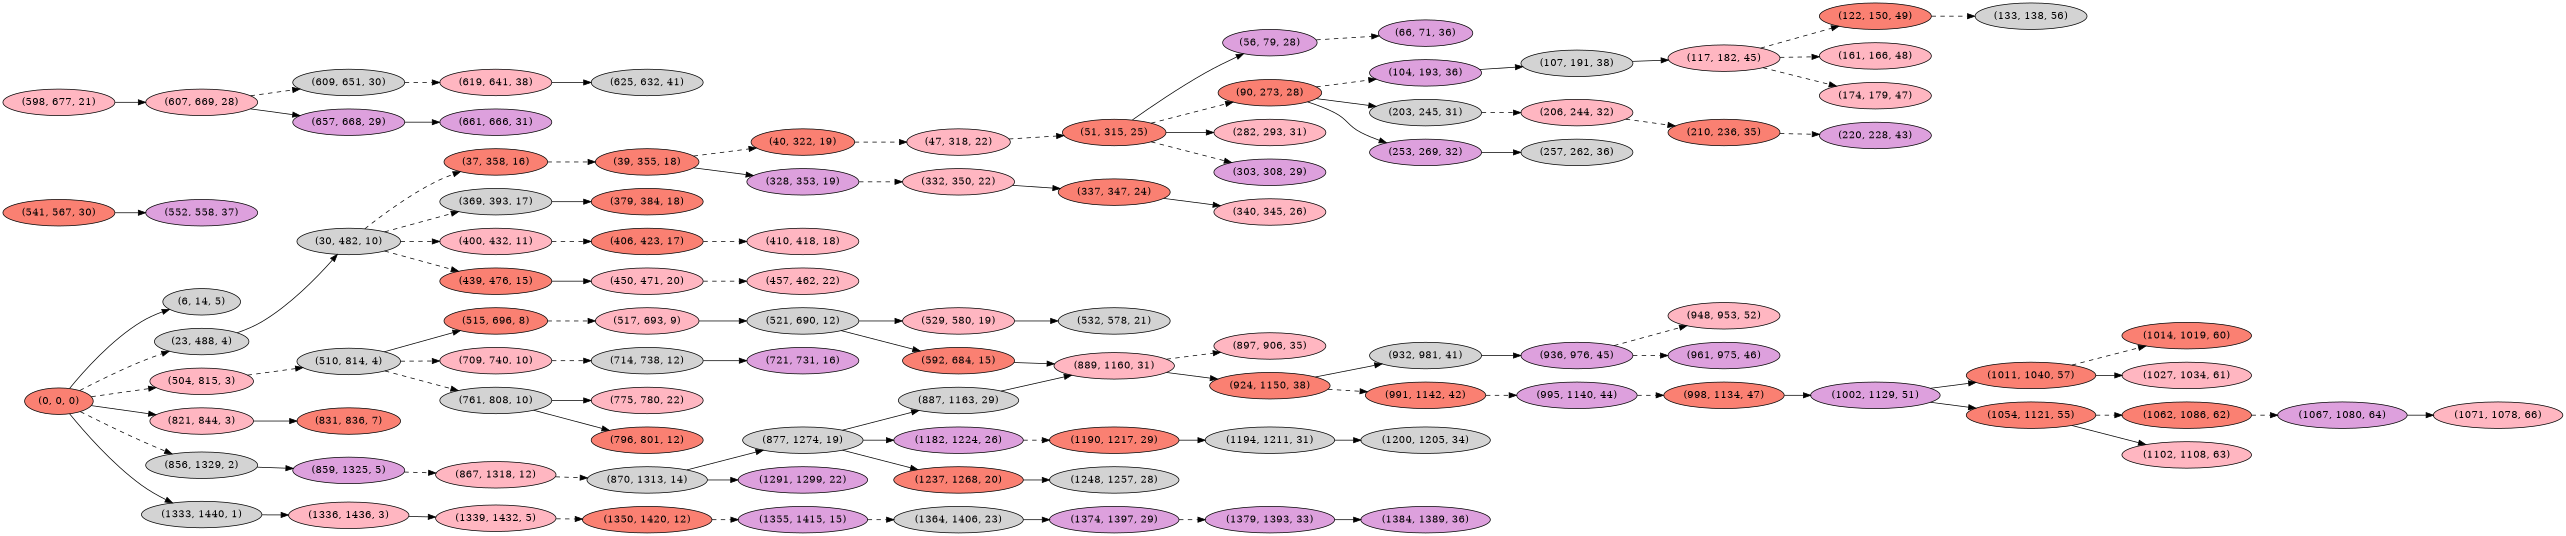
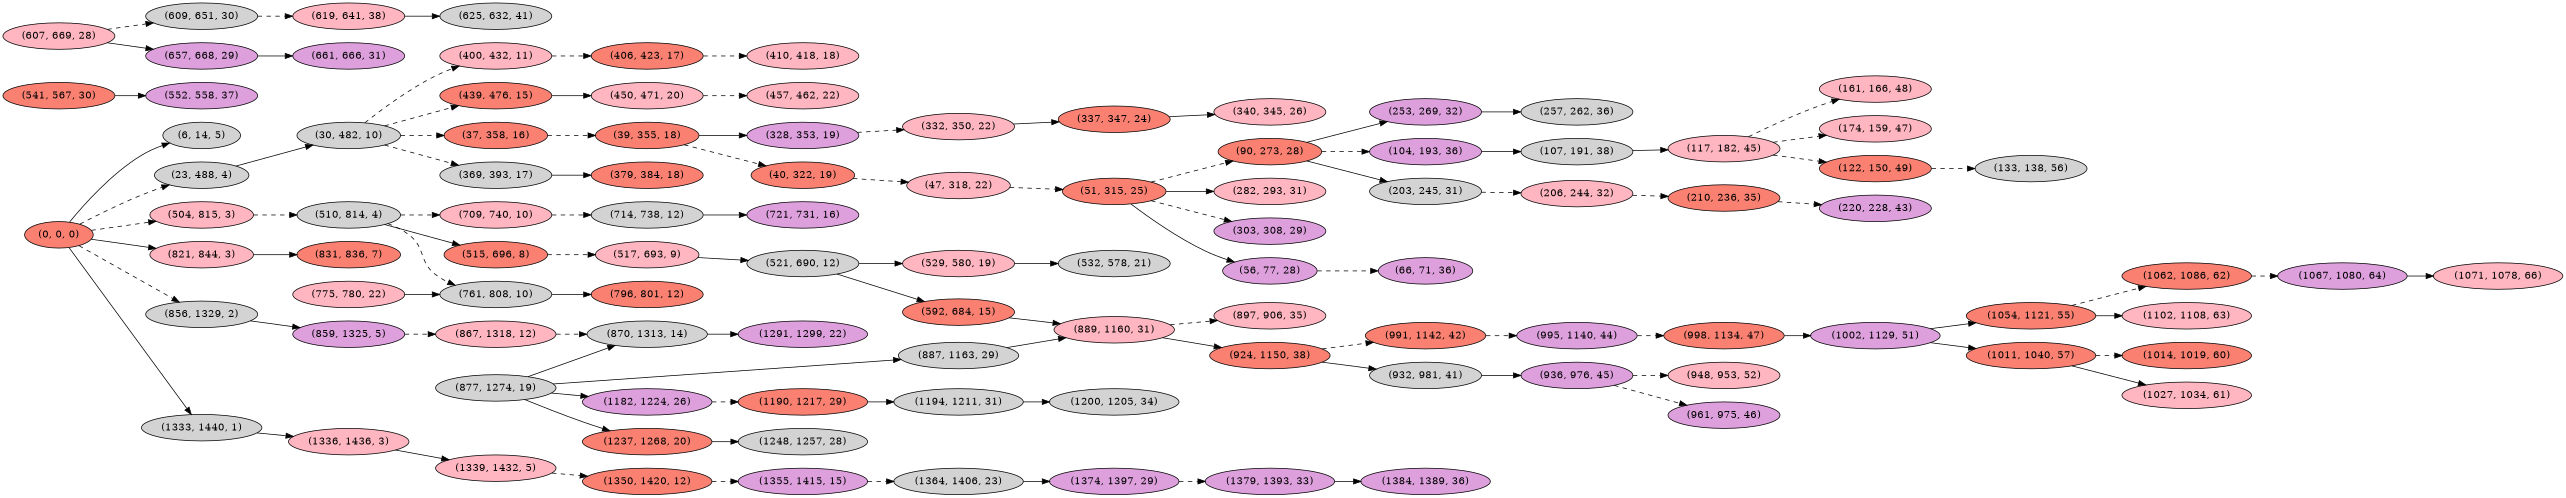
node "(56, 79, 28)": label "(56, 79, 28)" -> "(56, 77, 28)"
node "(174, 179, 47)": label "(174, 179, 47)" -> "(174, 159, 47)"
node "(598, 677, 21)": removed
edge "(761, 808, 10)" -> "(775, 780, 22)": reversed
edge "(870, 1313, 14)" -> "(877, 1274, 19)": reversed
